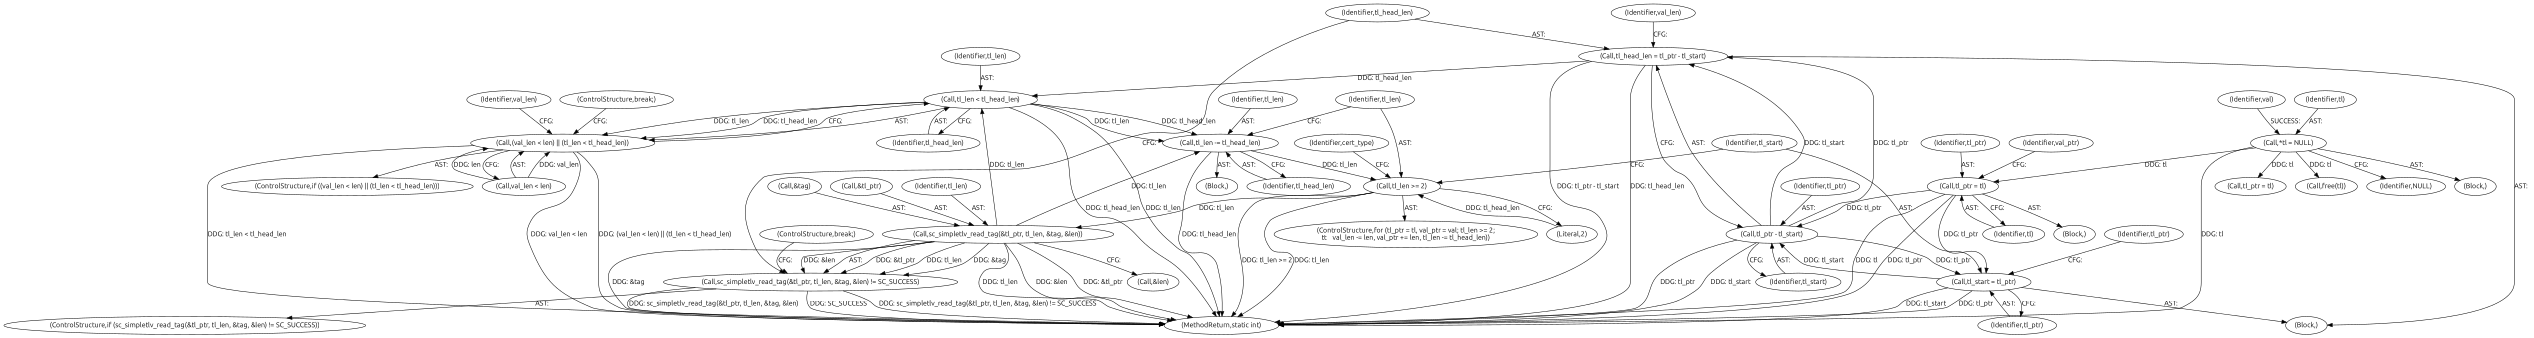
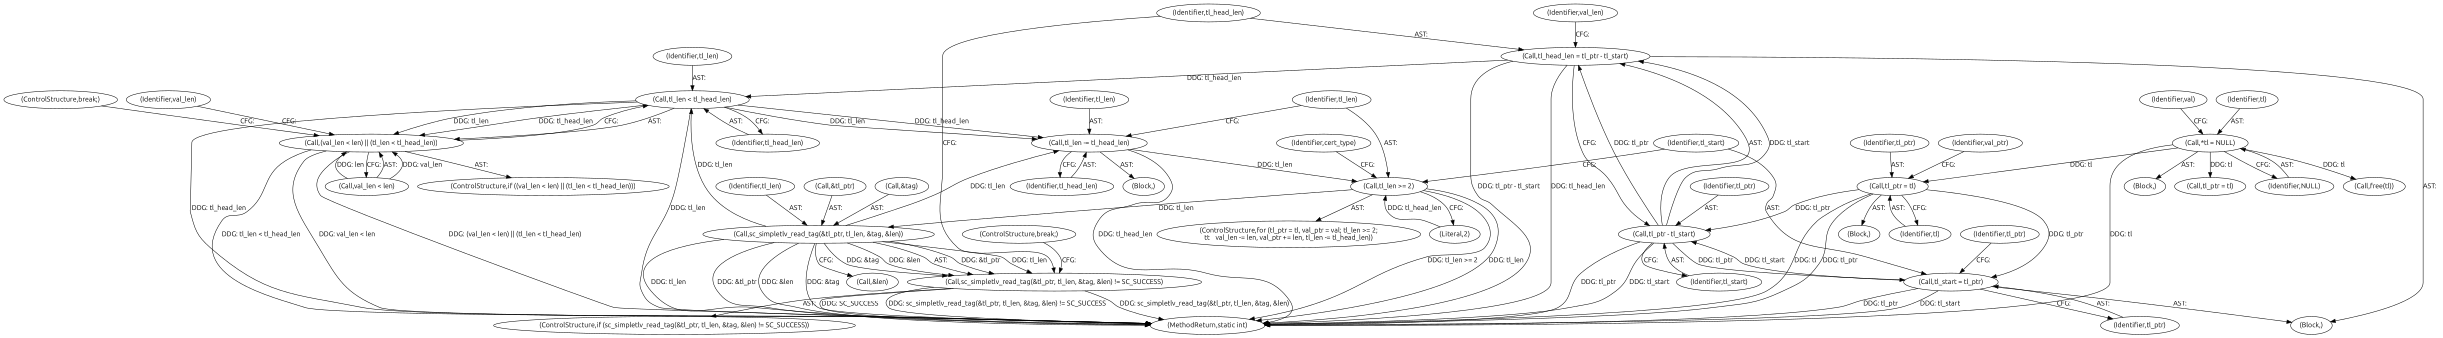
edge "(Identifier,val)" -> "(Call,*tl = NULL)": label "SUCCESS: " -> "CFG: "
edge "(Identifier,NULL)" -> "(Call,*tl = NULL)": added, label "AST:"
